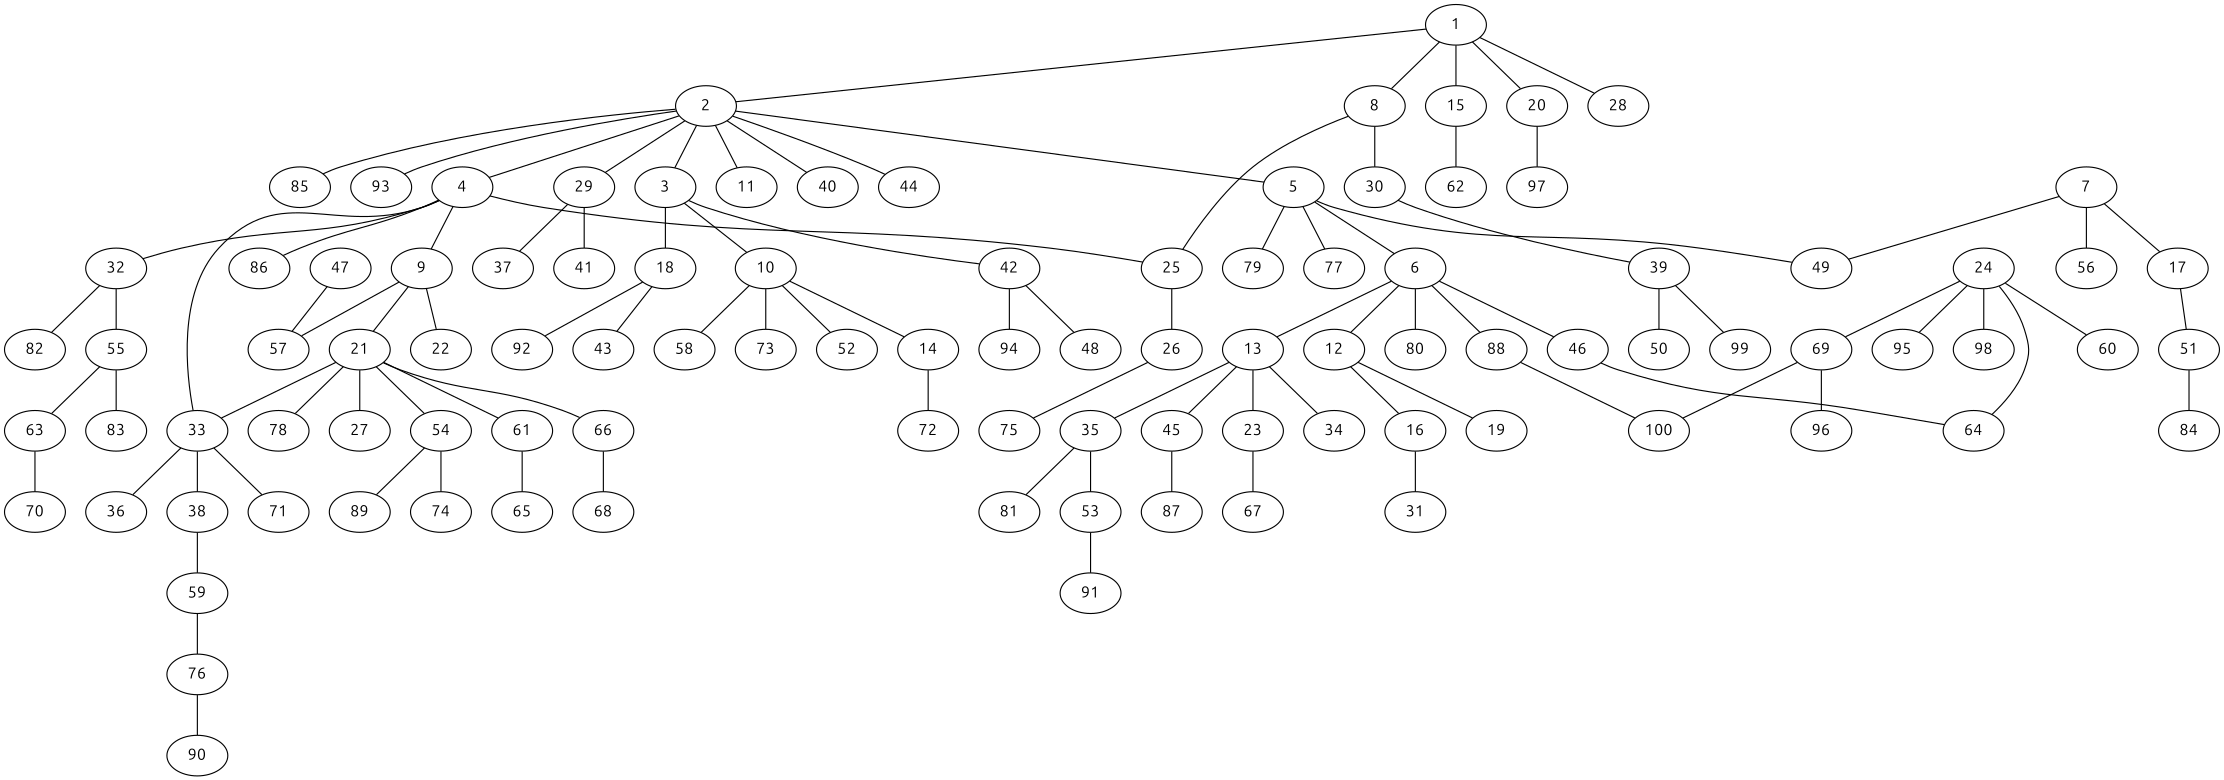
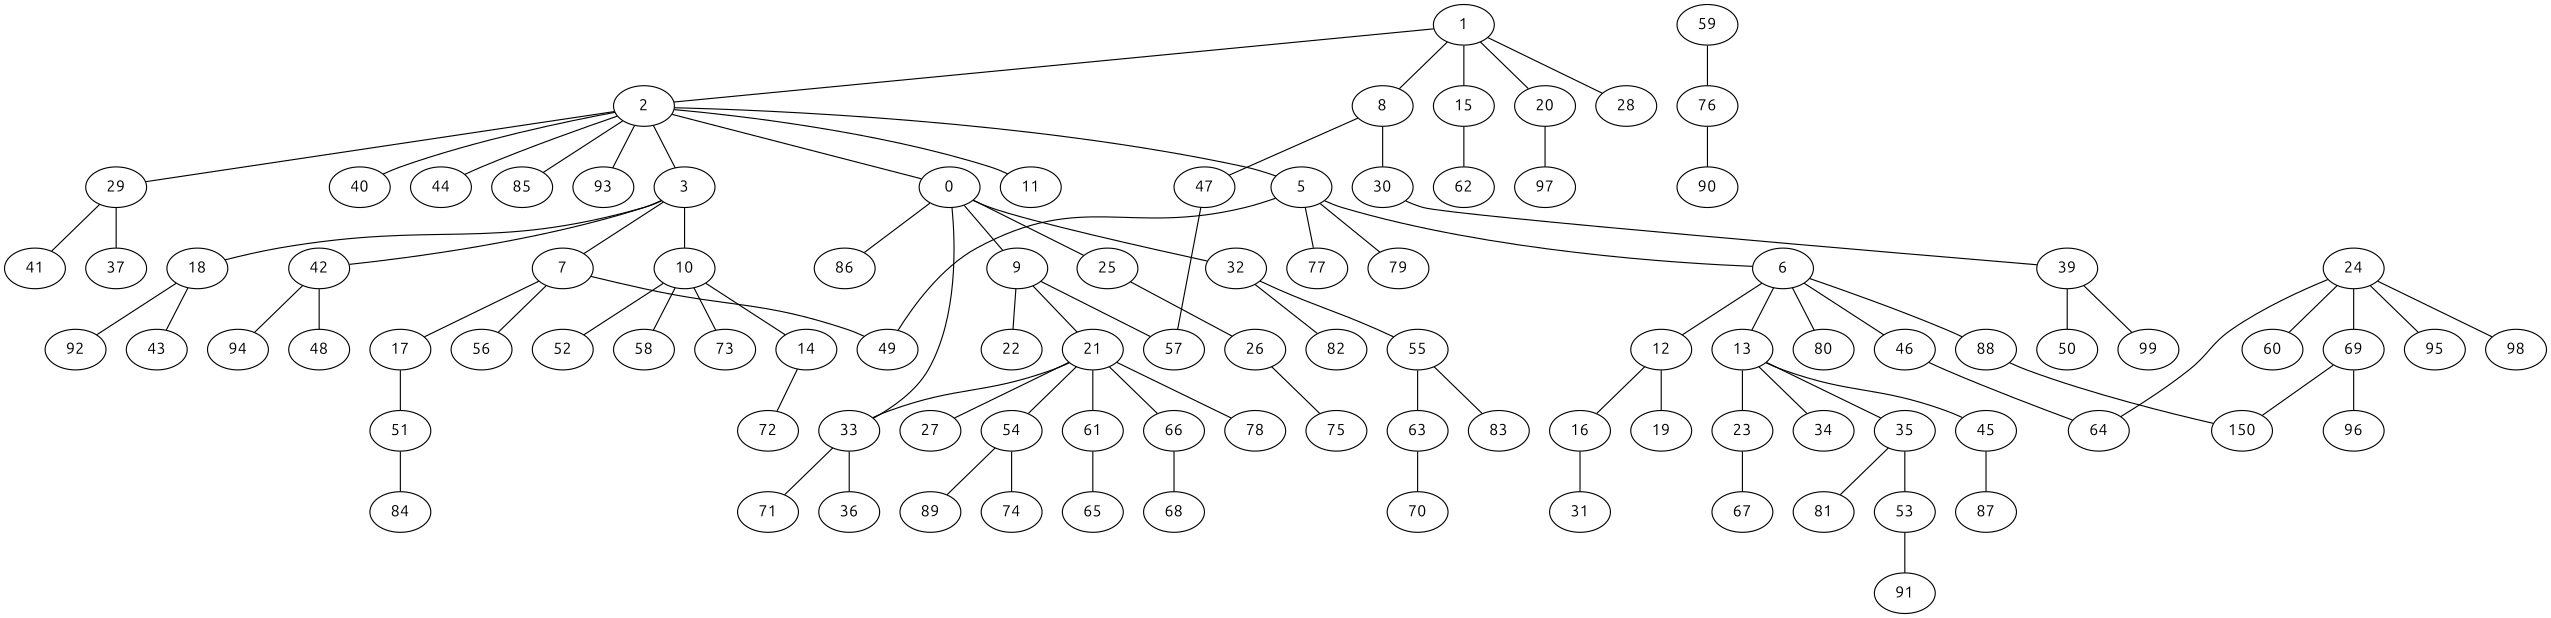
edge "8" -- "25": now "8" -- "47"
node "4": label "4" -> "0"
edge "3" -- "7": added
node "100": label "100" -> "150"
node "38": removed
